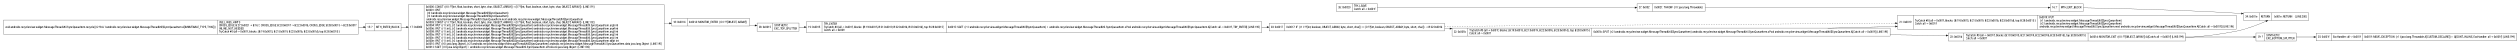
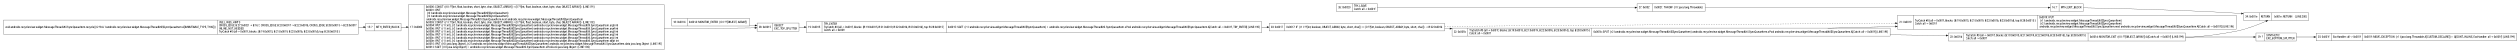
edge "17: 0x0000" -> "18: 0x0014": now "17: 0x0000" -> "28: 0x0015"
node "28: 0x0015": text "SYNTHETIC" -> "OBJECT"
